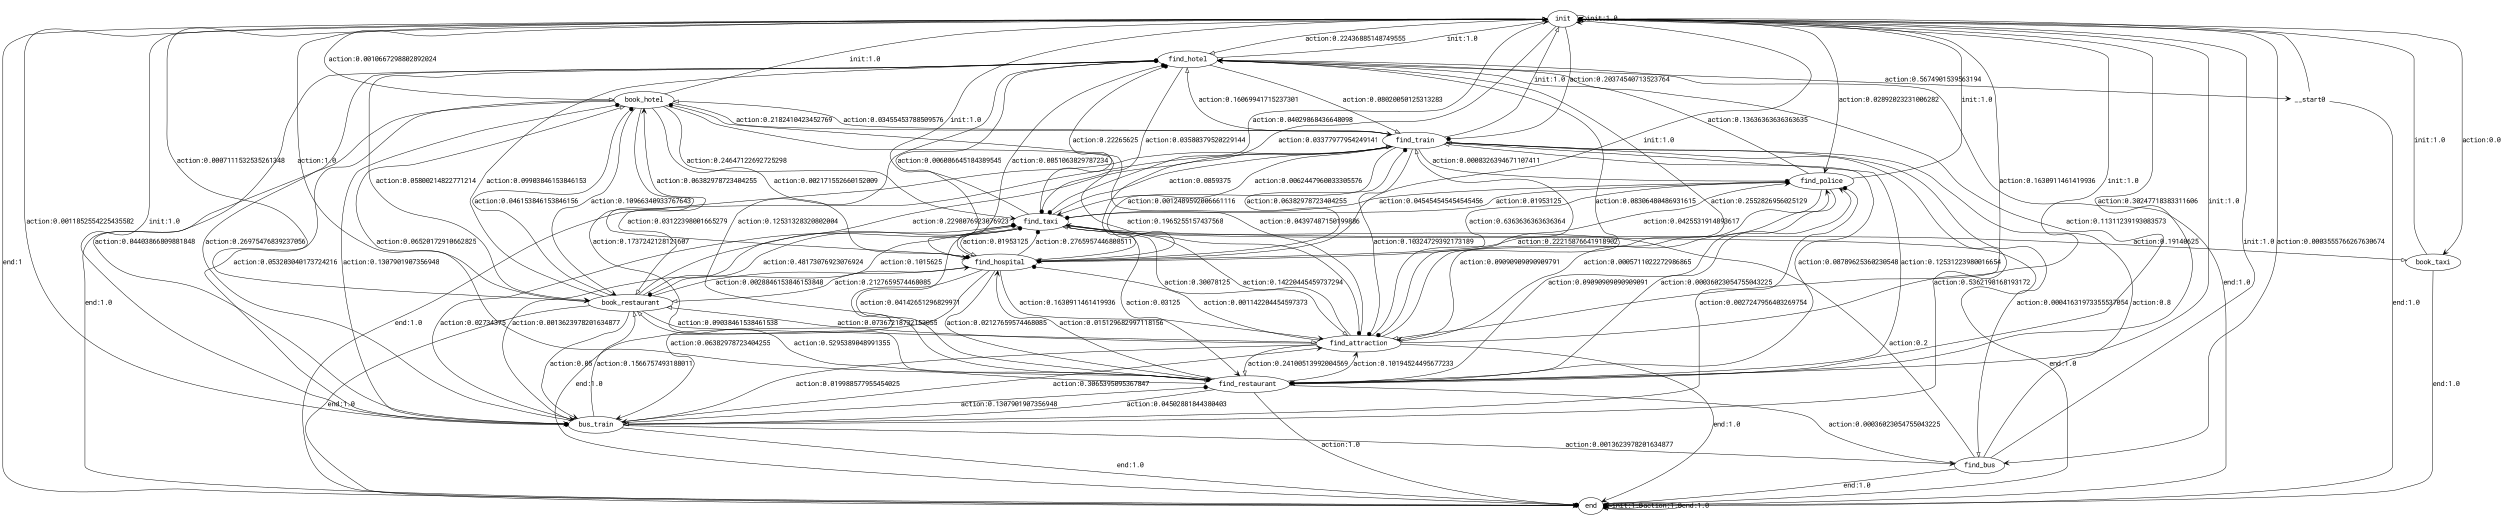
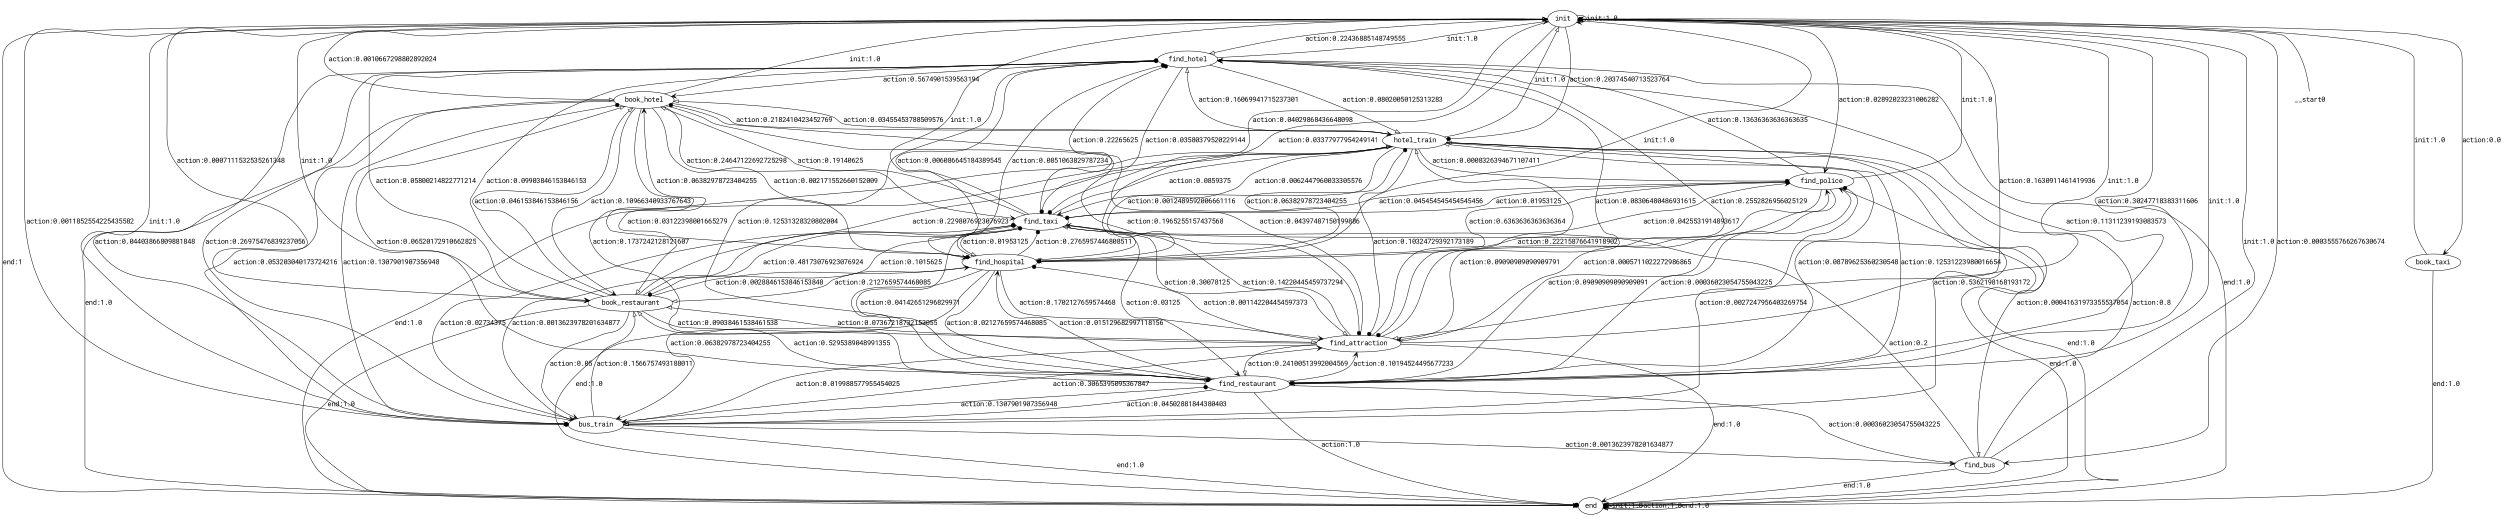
edge "find_hotel" -> "__start0": now "find_hotel" -> "book_hotel"
node "find_train": label "find_train" -> "hotel_train"
edge "book_restaurant" -> "init": label "action:1.0" -> "init:1.0"
edge "book_restaurant" -> "book_hotel": arrowhead dot -> onormal
edge "find_taxi" -> "book_taxi": now "find_taxi" -> "book_hotel"
edge "find_hospital" -> "find_attraction": label "action:0.1630911461419936" -> "action:0.1702127659574468"
edge "__start0" -> "end": now "find_police" -> "end"
